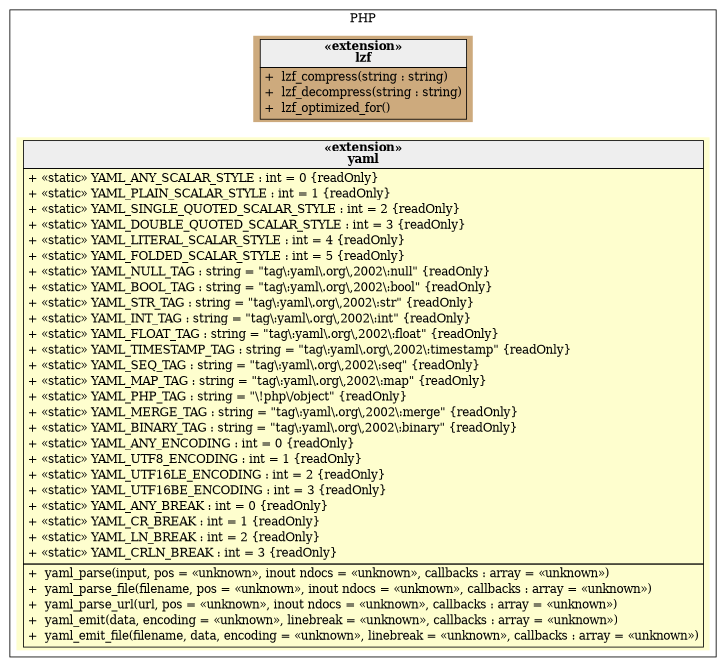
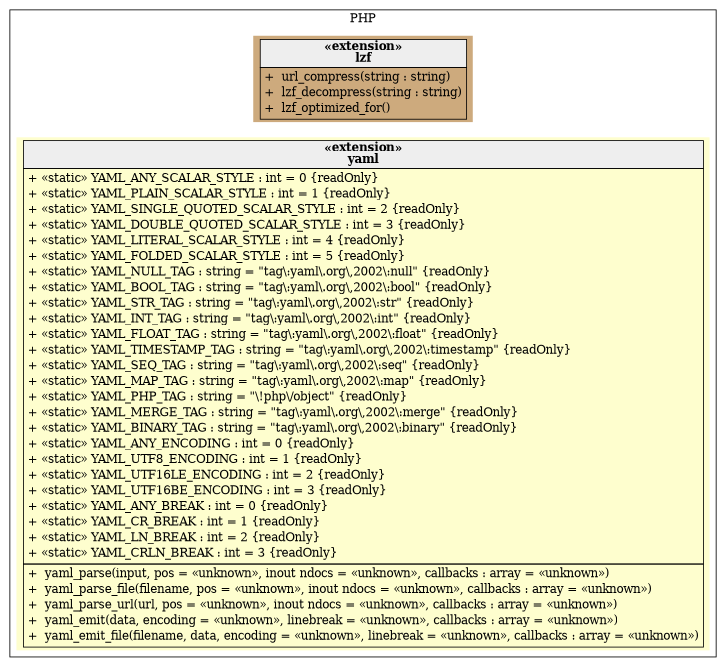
node "lzf": text "+  lzf_compress(string : string)" -> "+  url_compress(string : string)"
